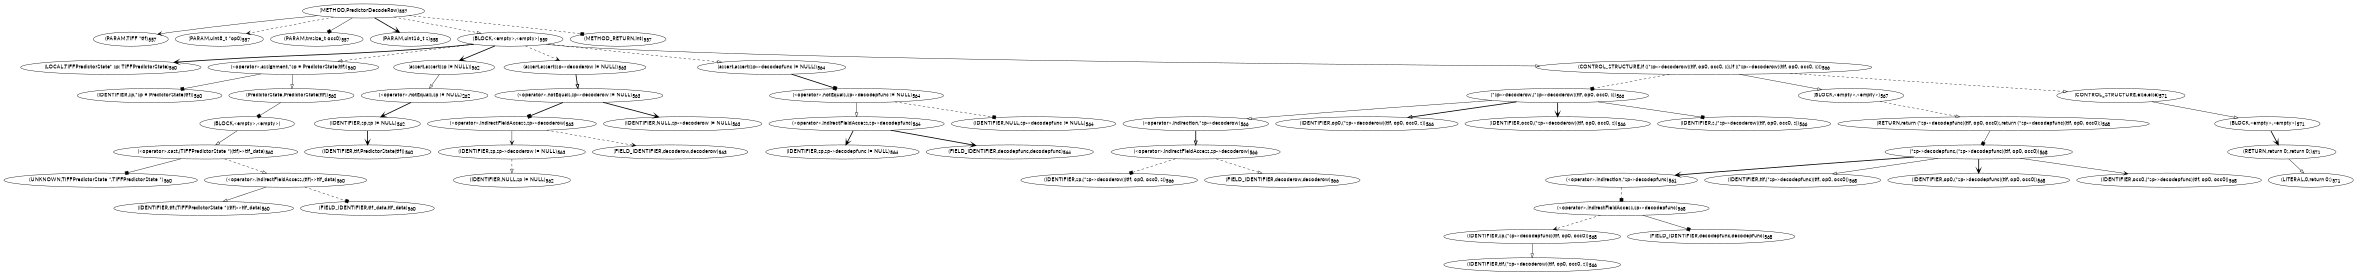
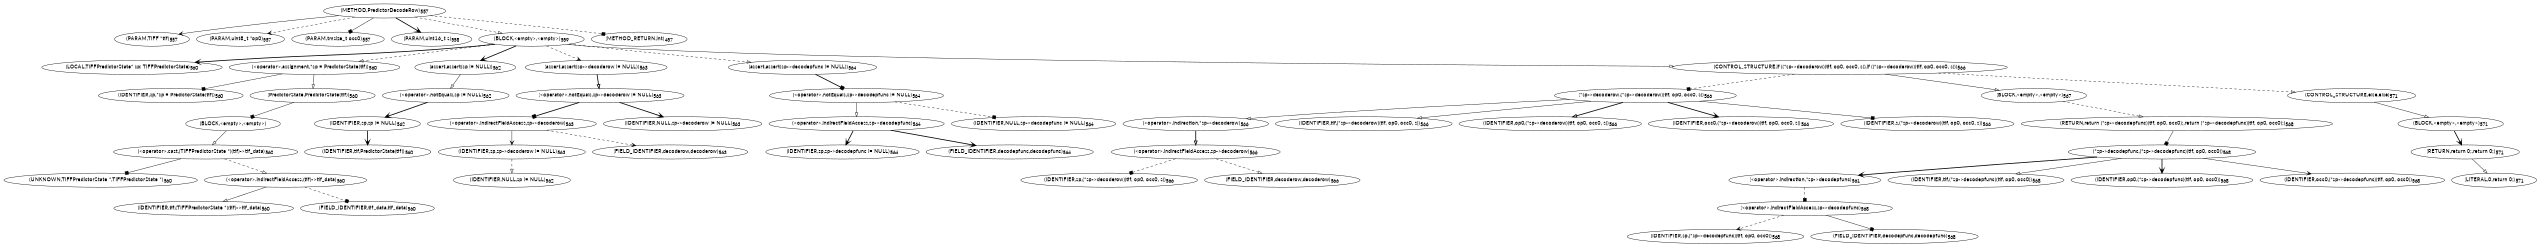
node "(METHOD_RETURN,int)": text "557" -> "457"
node "(<operator>.notEquals,sp != NULL)": text "262" -> "562"
edge "(IDENTIFIER,sp,(*sp->decodepfunc)(tif, op0, occ0))" -> "(IDENTIFIER,tif,(*sp->decoderow)(tif, op0, occ0, s))": now "(*sp->decoderow,(*sp->decoderow)(tif, op0, occ0, s))" -> "(IDENTIFIER,tif,(*sp->decoderow)(tif, op0, occ0, s))"
